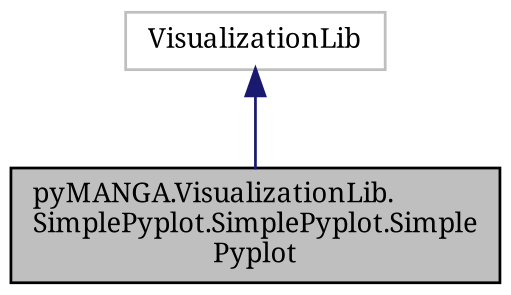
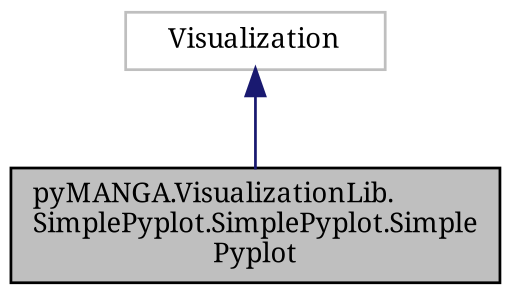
node "VisualizationLib": label "VisualizationLib" -> "Visualization"
